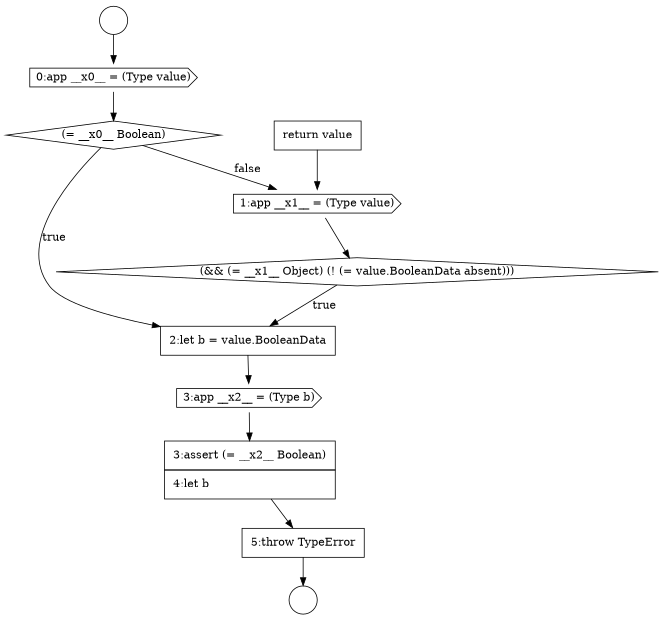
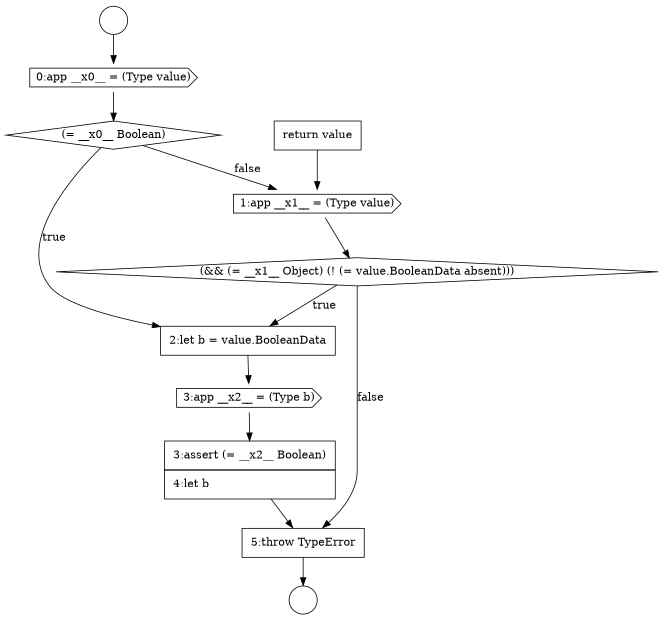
edge "(&& (= __x1__ Object) (! (= value.BooleanData absent)))" -> "5:throw TypeError": added, label "false"
